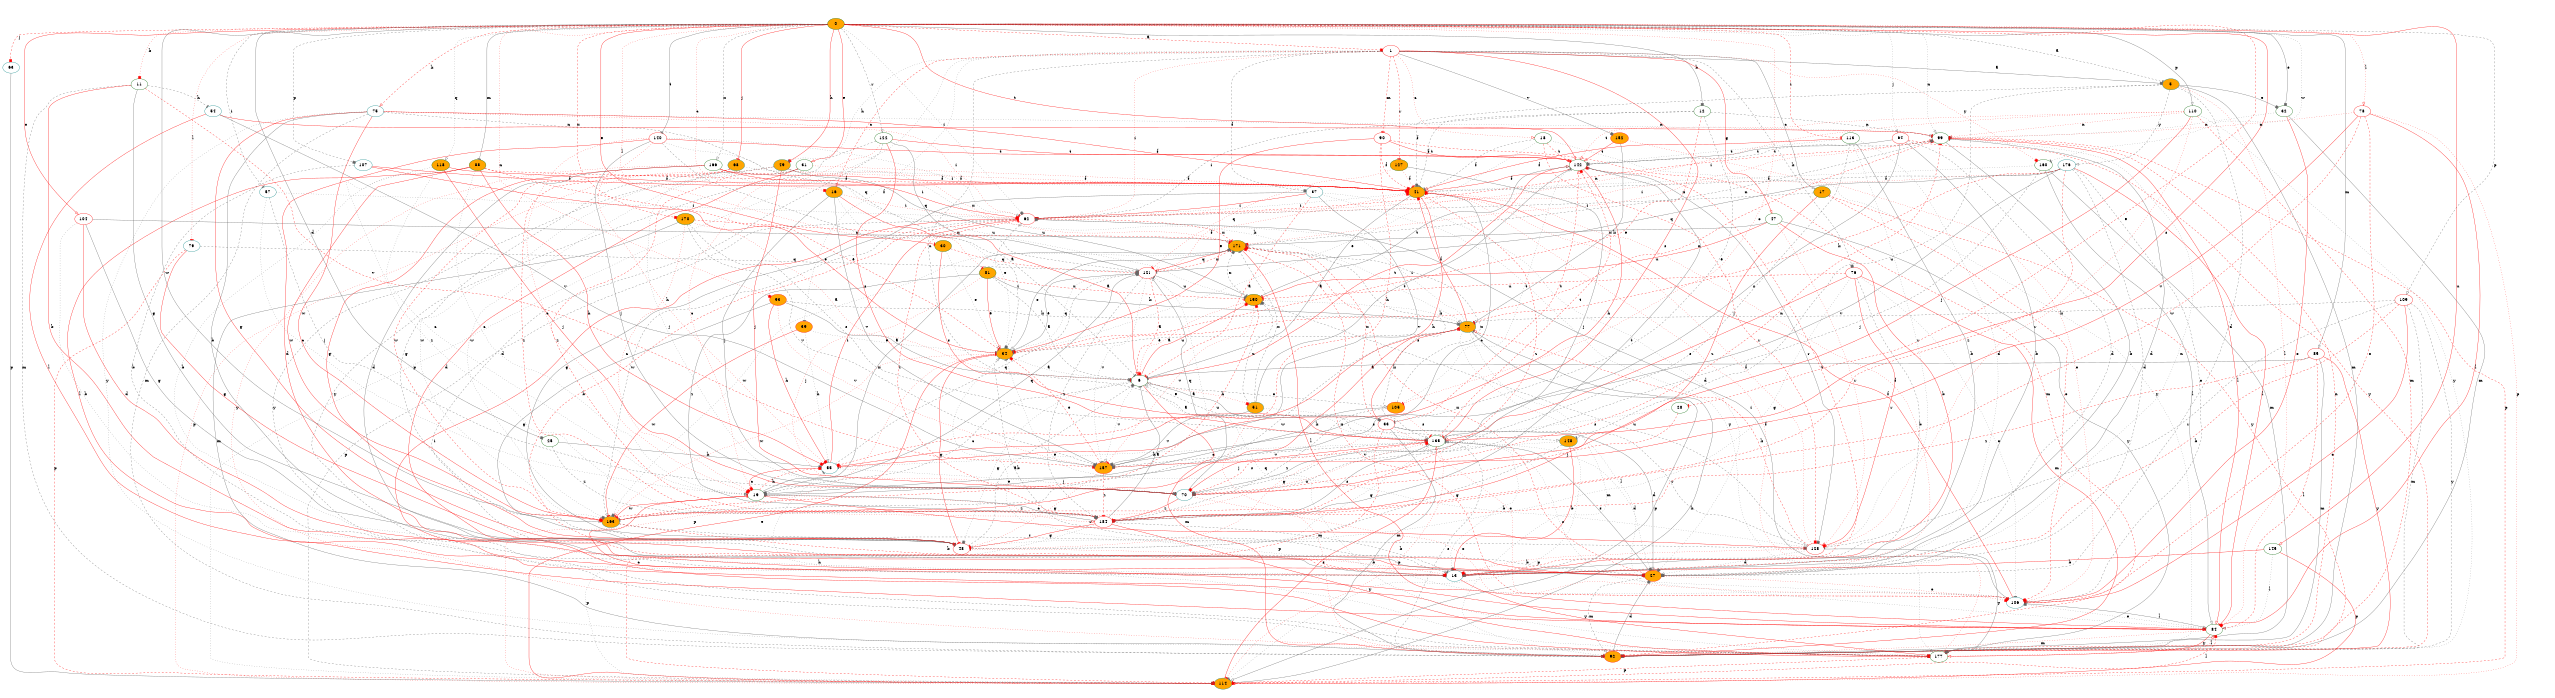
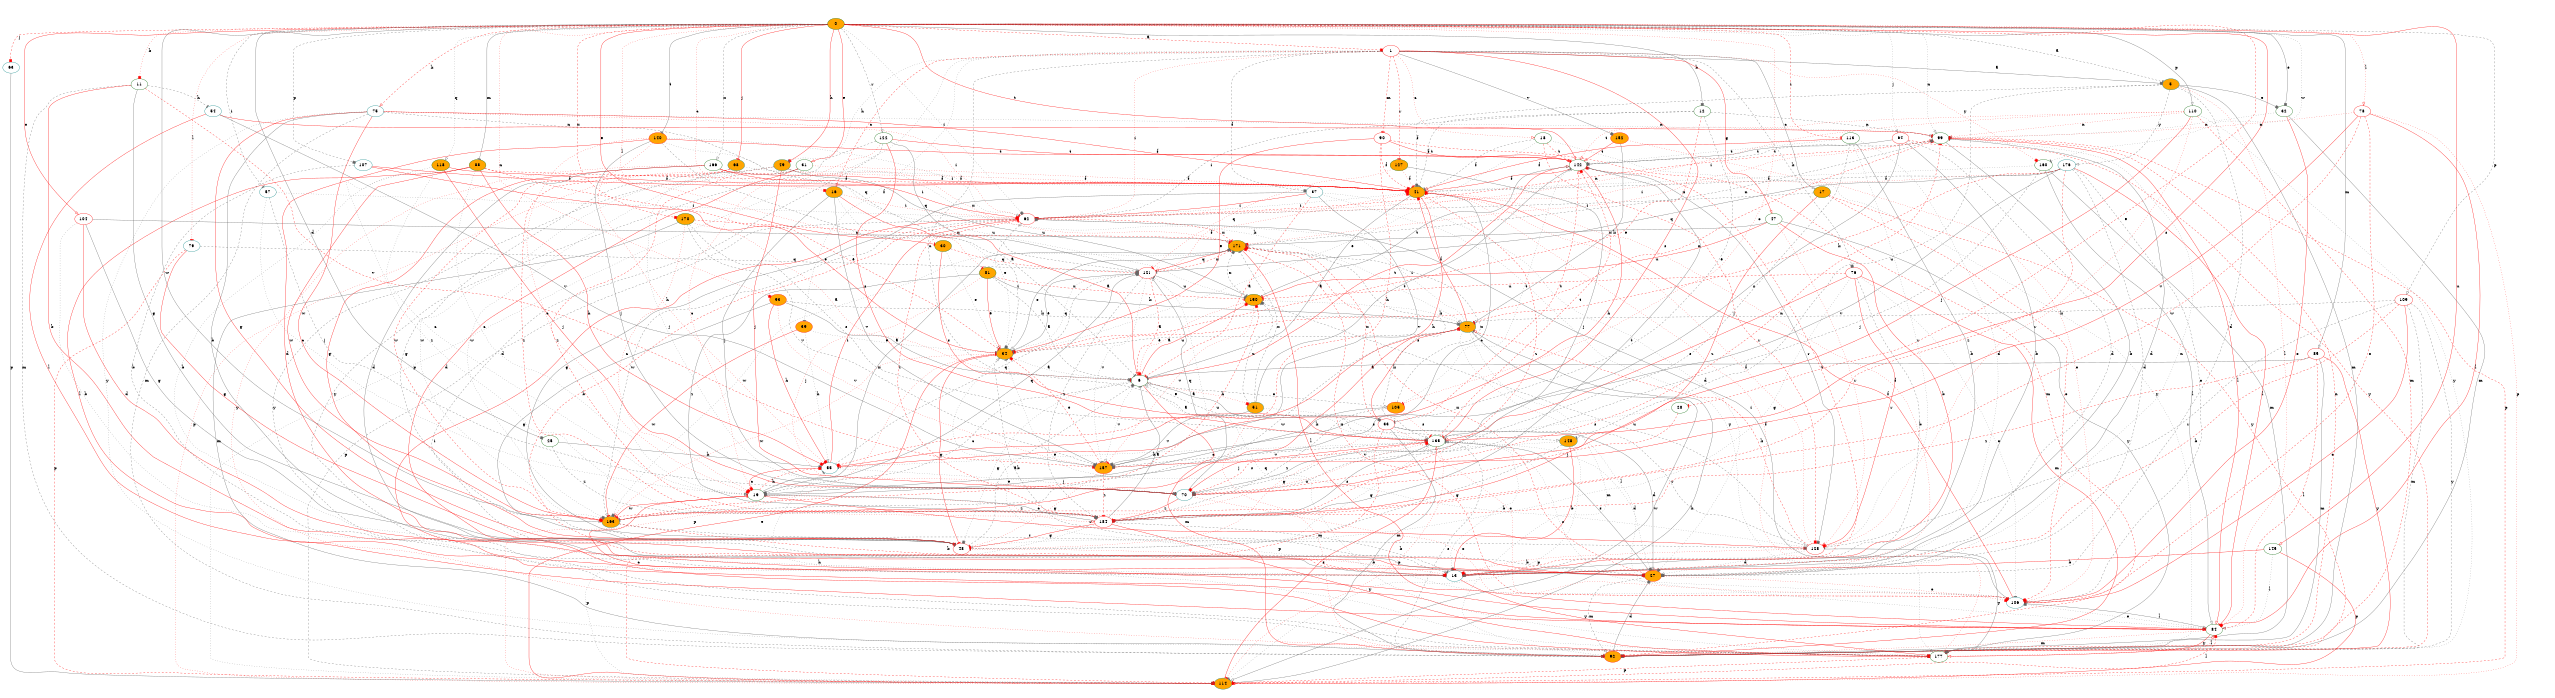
node "140": fillcolor white -> orange
edge "77" -> "114": label "p" -> "w"
